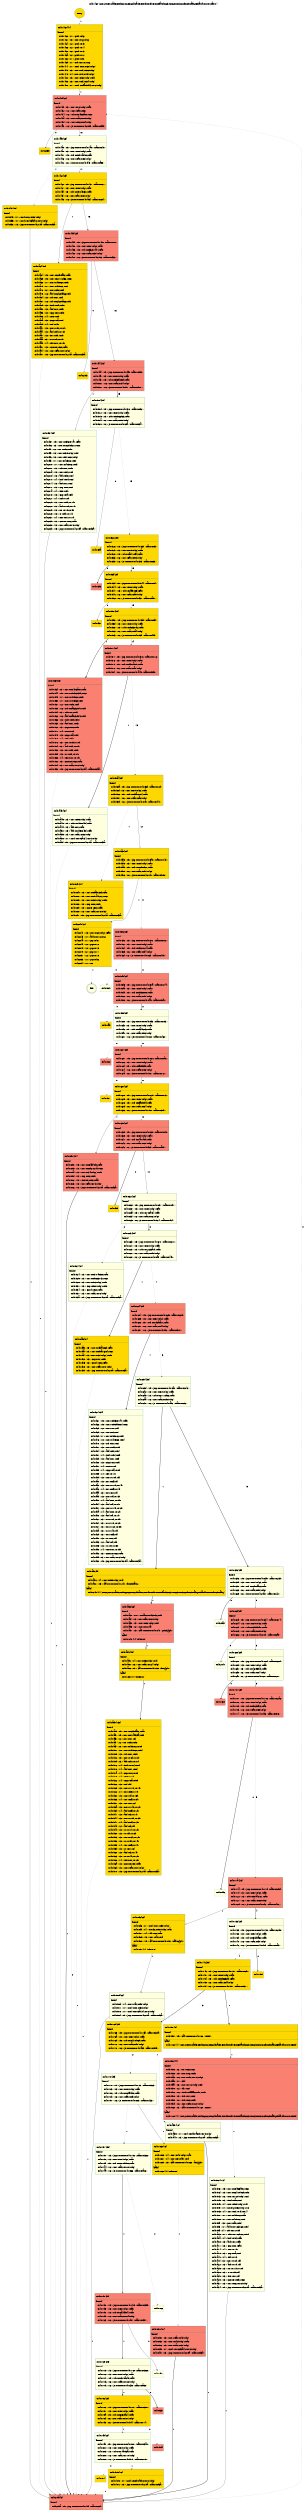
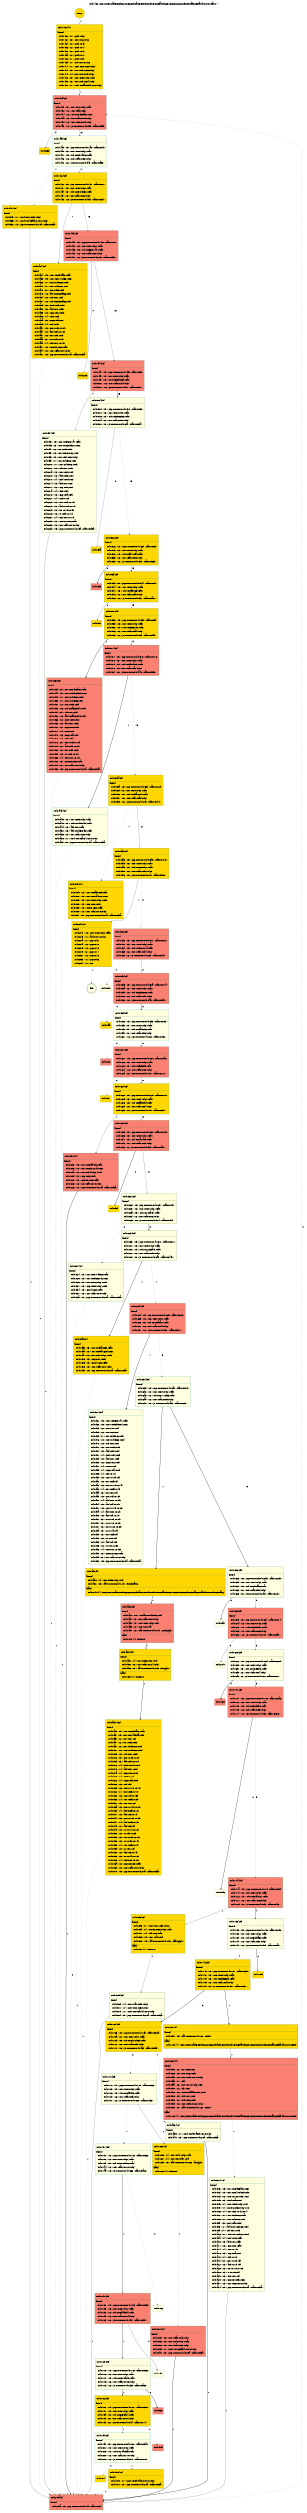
edge "0x4014c2 [25]" -> "0x4014db [25]": arrowhead normal -> tee
